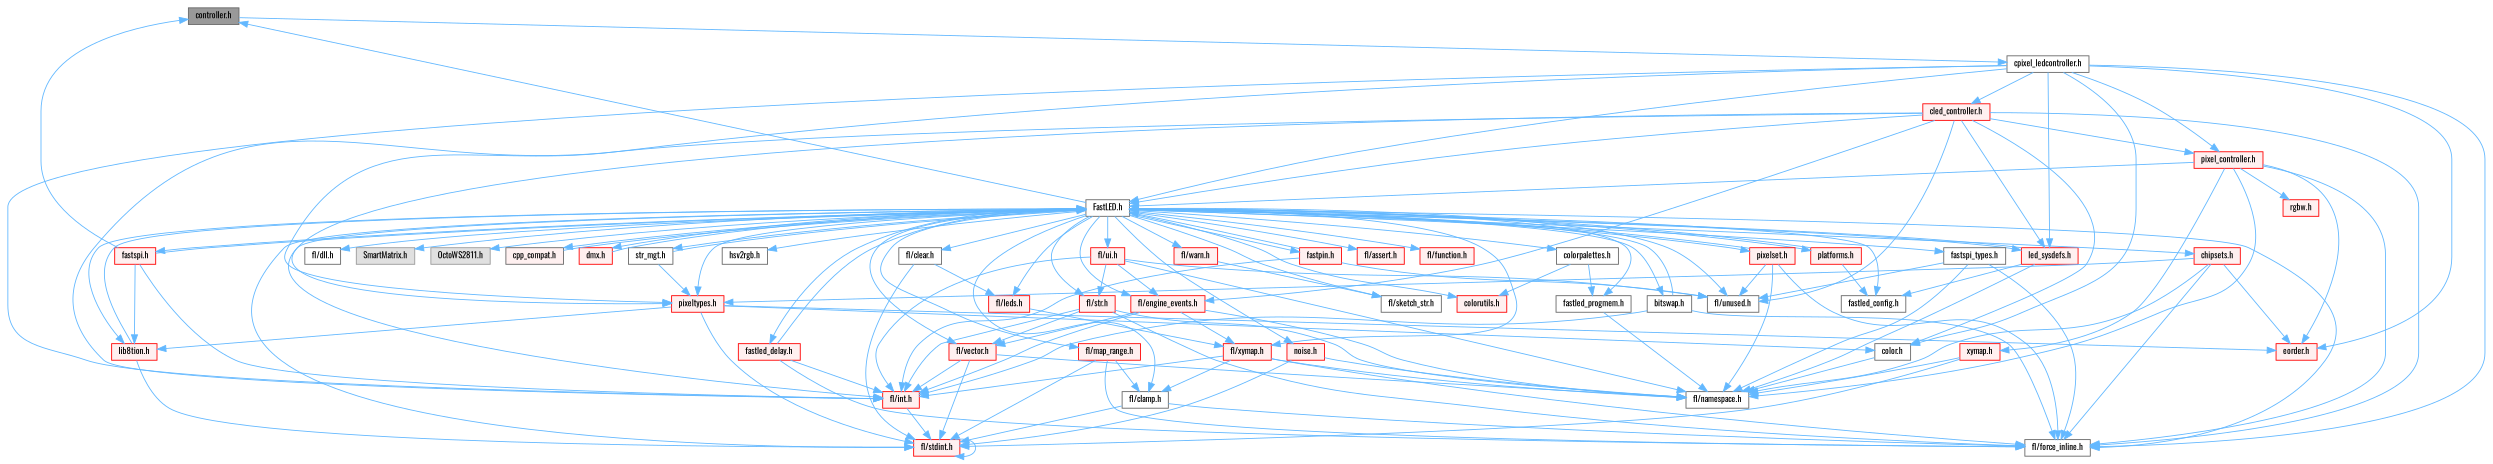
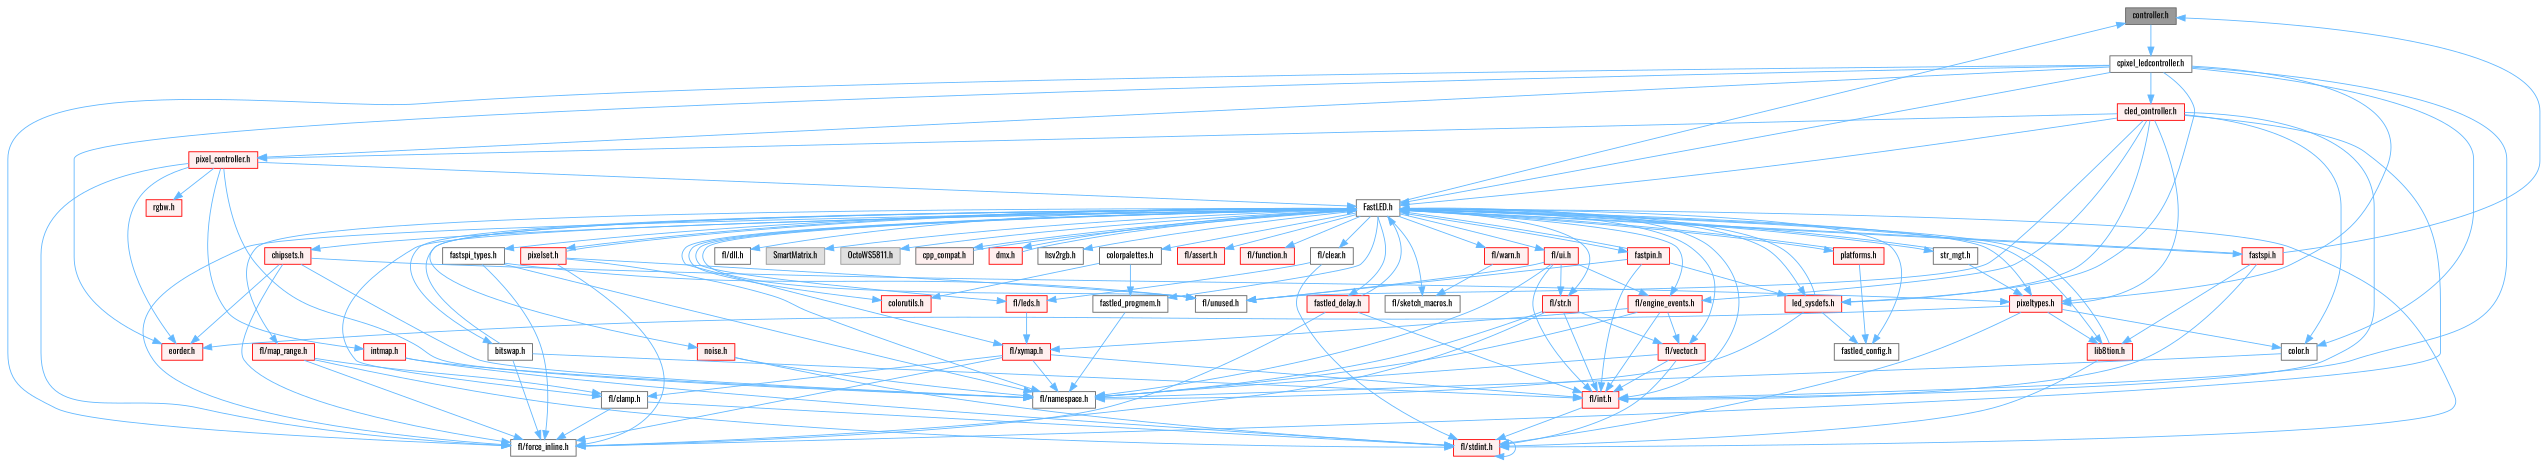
node "OctoWS2811.h": label "OctoWS2811.h" -> "OctoWS5811.h"
edge "fastpin.h" -> "led_sysdefs.h": added
node "fl/sketch_str.h": label "fl/sketch_str.h" -> "fl/sketch_macros.h"
node "xymap.h": label "xymap.h" -> "intmap.h"
